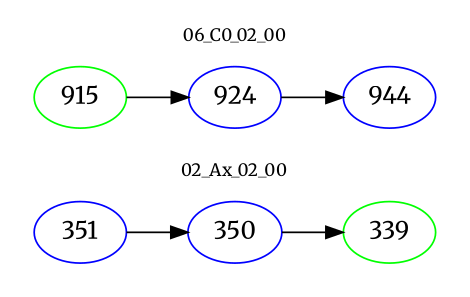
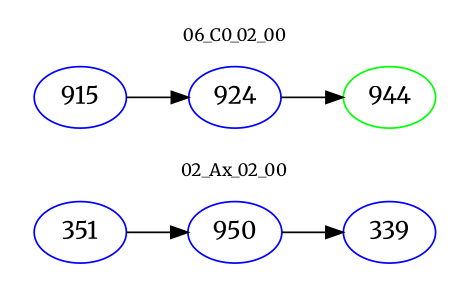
node "915": color green -> blue
node "944": color blue -> green
node "350": label "350" -> "950"
node "339": color green -> blue
